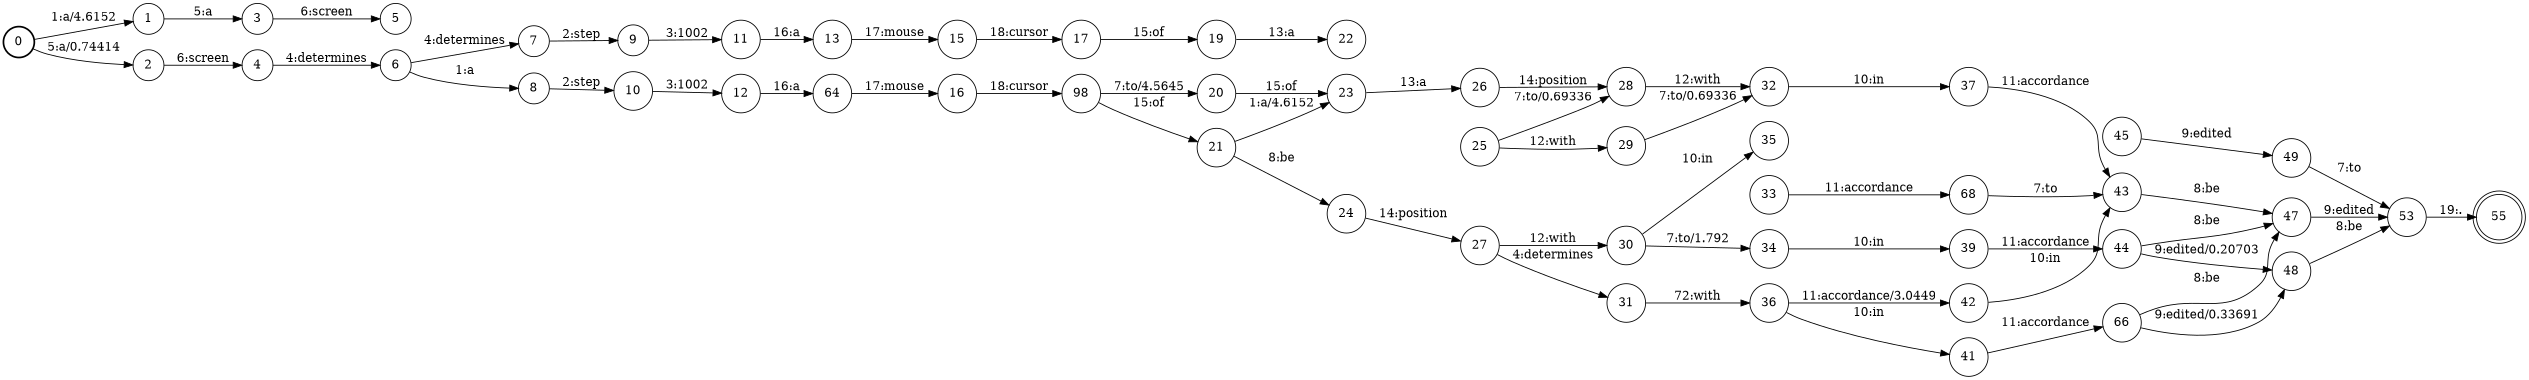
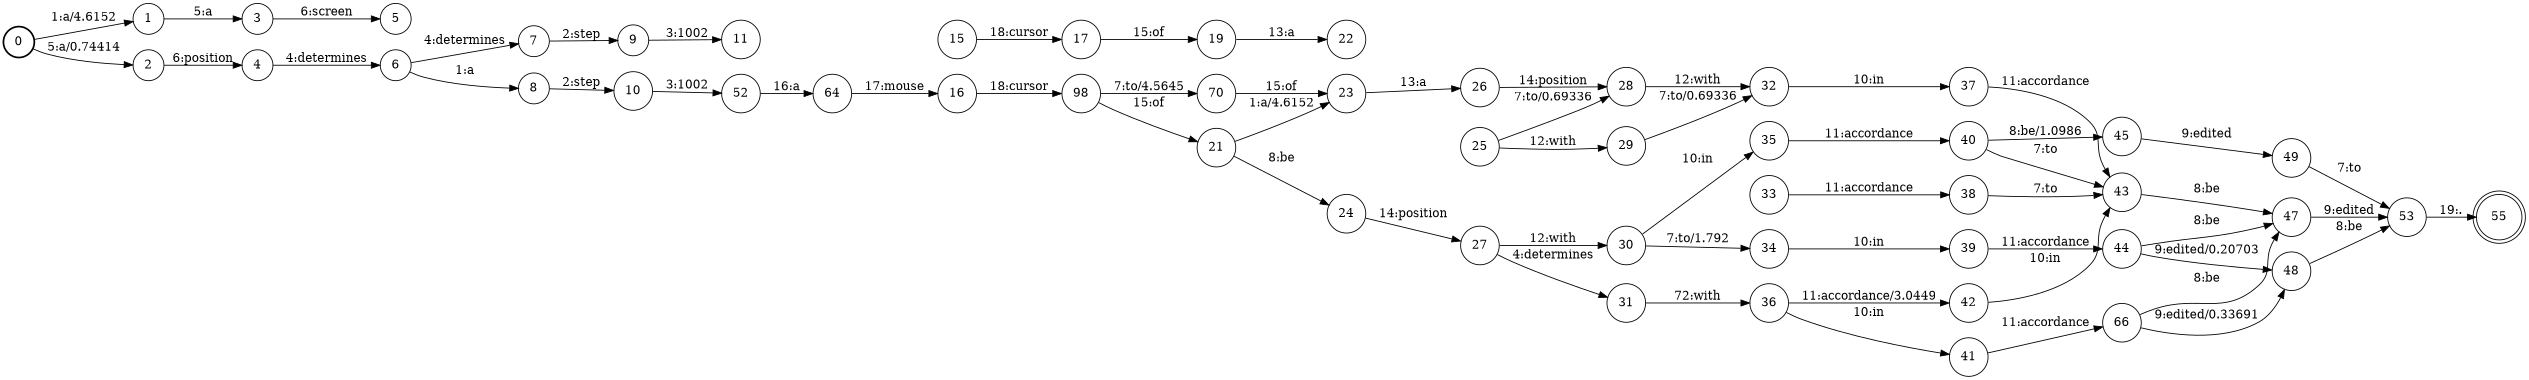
node "13": removed
edge "2" -> "4": label "6:screen" -> "6:position"
node "12": label "12" -> "52"
node "20": label "20" -> "70"
node "40": added
node "68": label "68" -> "38"
